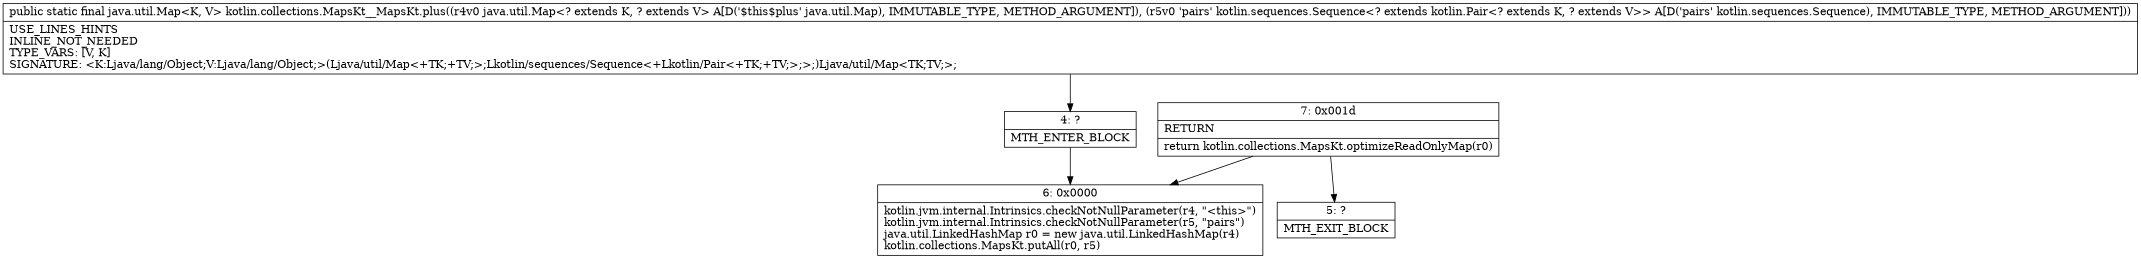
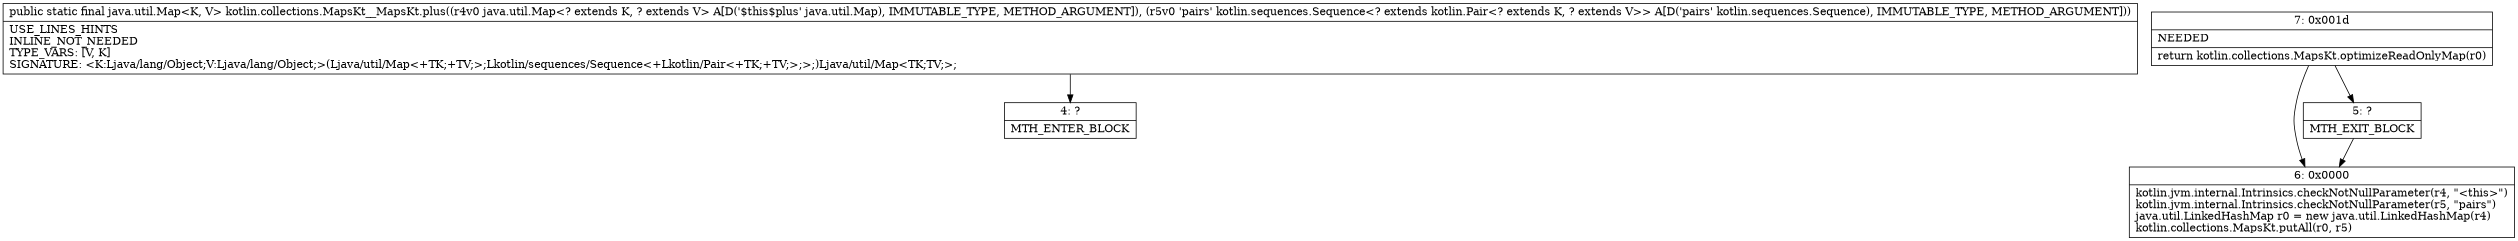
node "7: 0x001d": text "RETURN" -> "NEEDED"
edge "4: ?" -> "6: 0x0000": now "5: ?" -> "6: 0x0000"
